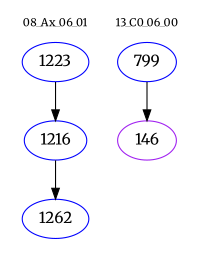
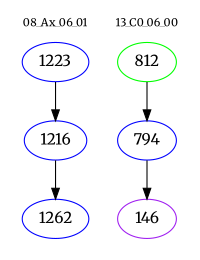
node "799": label "799" -> "794"
node "812": added
